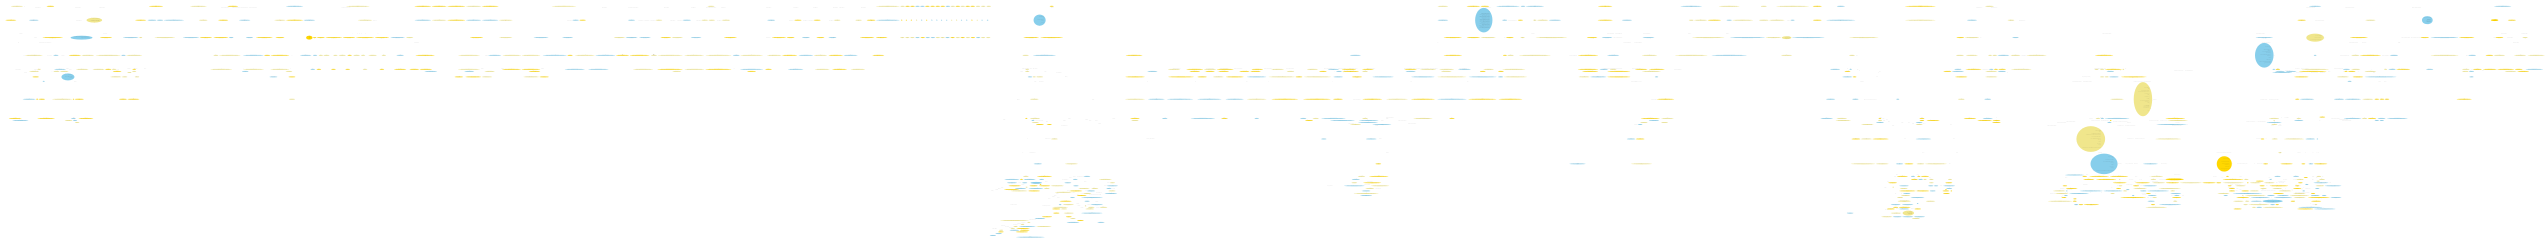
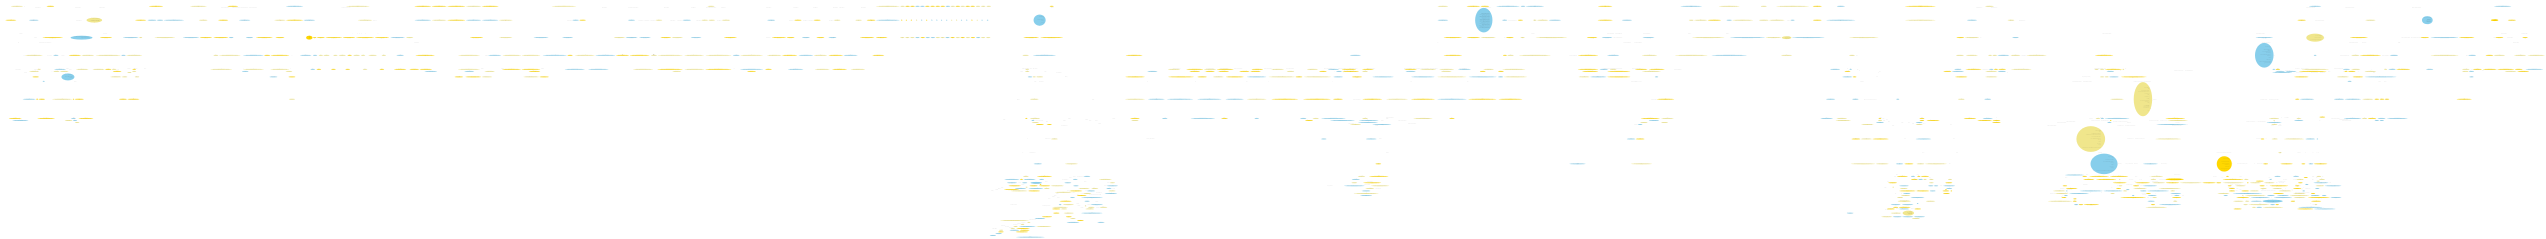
node "return this.GetEnumerator();": fillcolor khaki -> gold
